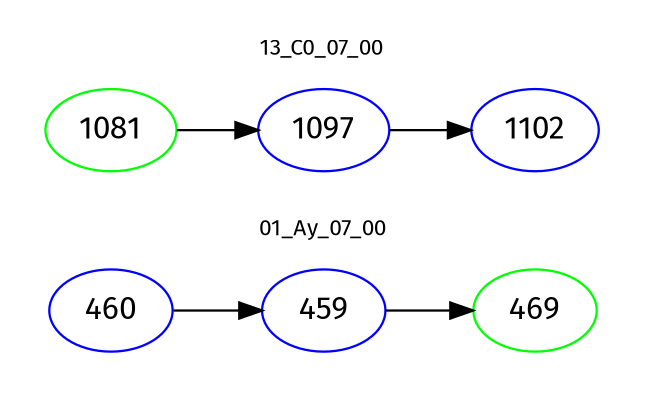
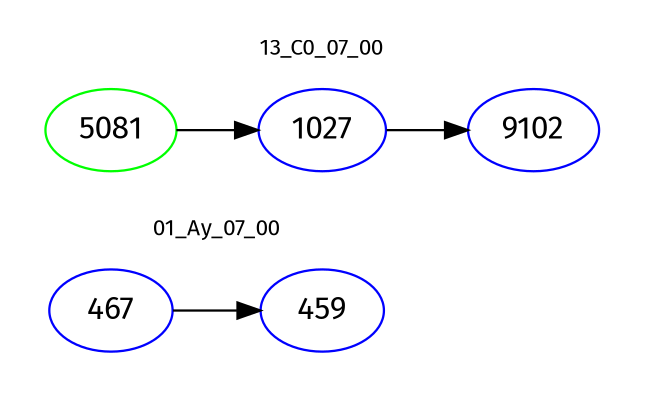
node "1081": label "1081" -> "5081"
node "1097": label "1097" -> "1027"
node "1102": label "1102" -> "9102"
node "460": label "460" -> "467"
node "469": removed
